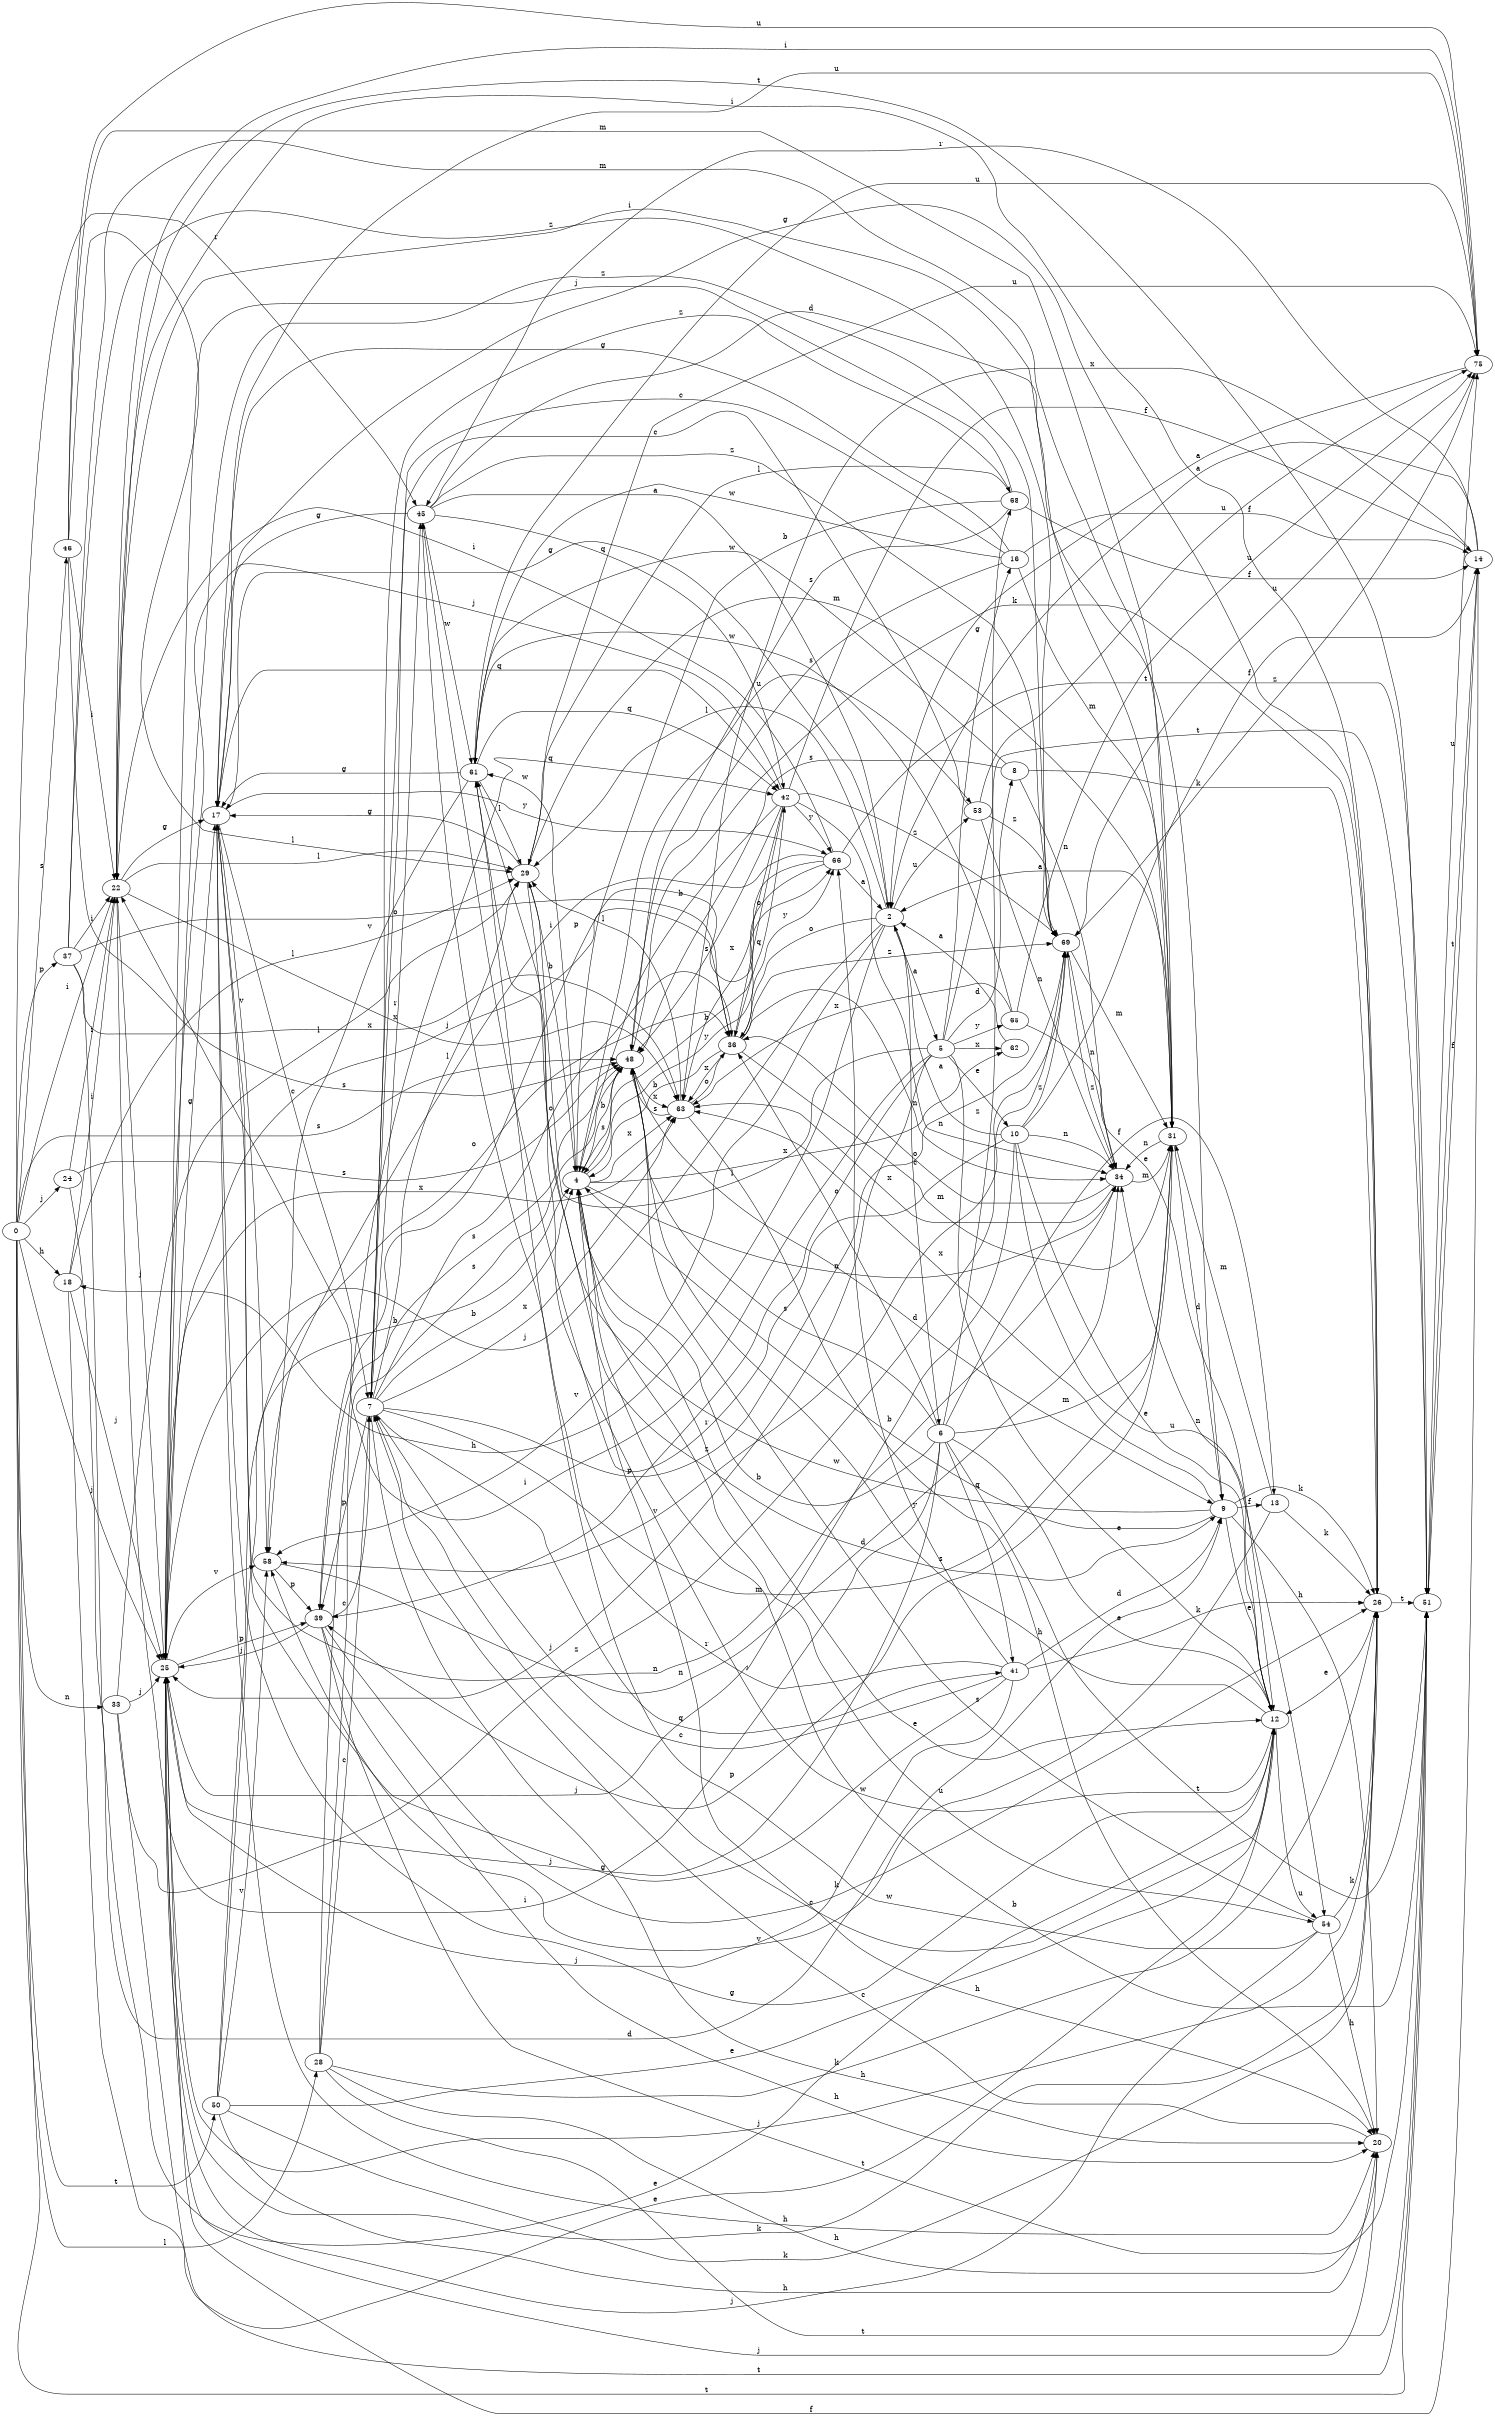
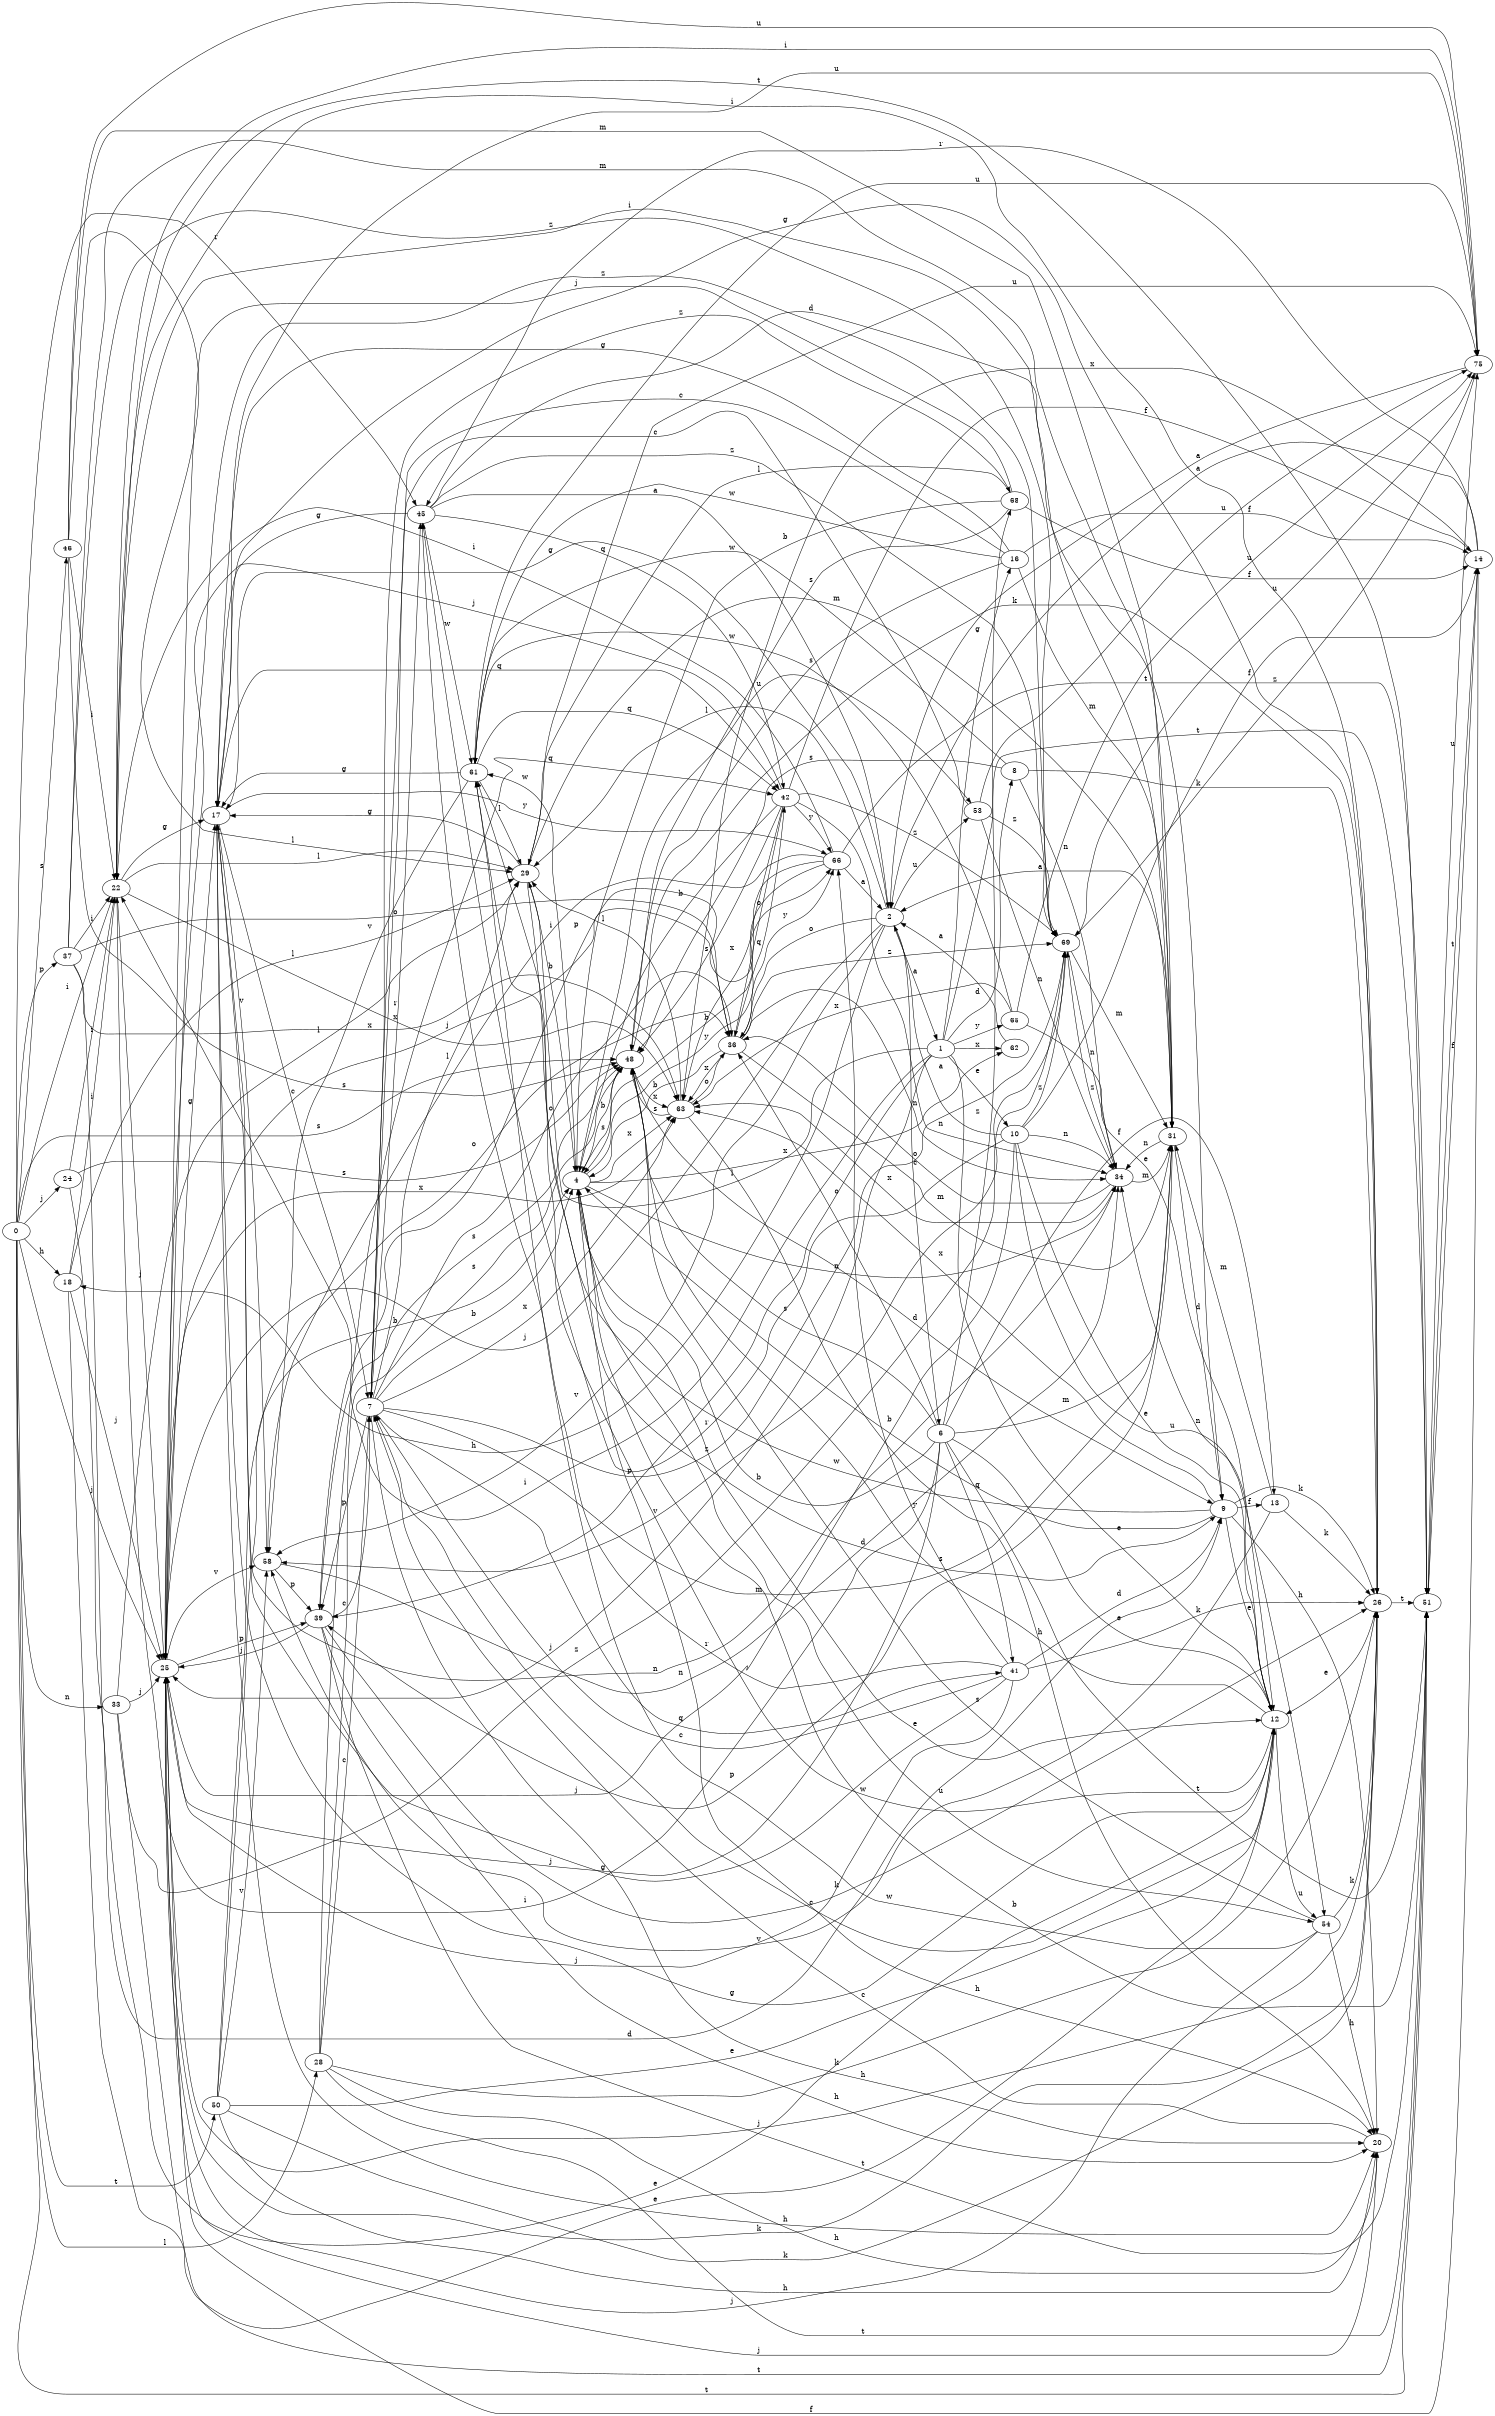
node "5": label "5" -> "1"
